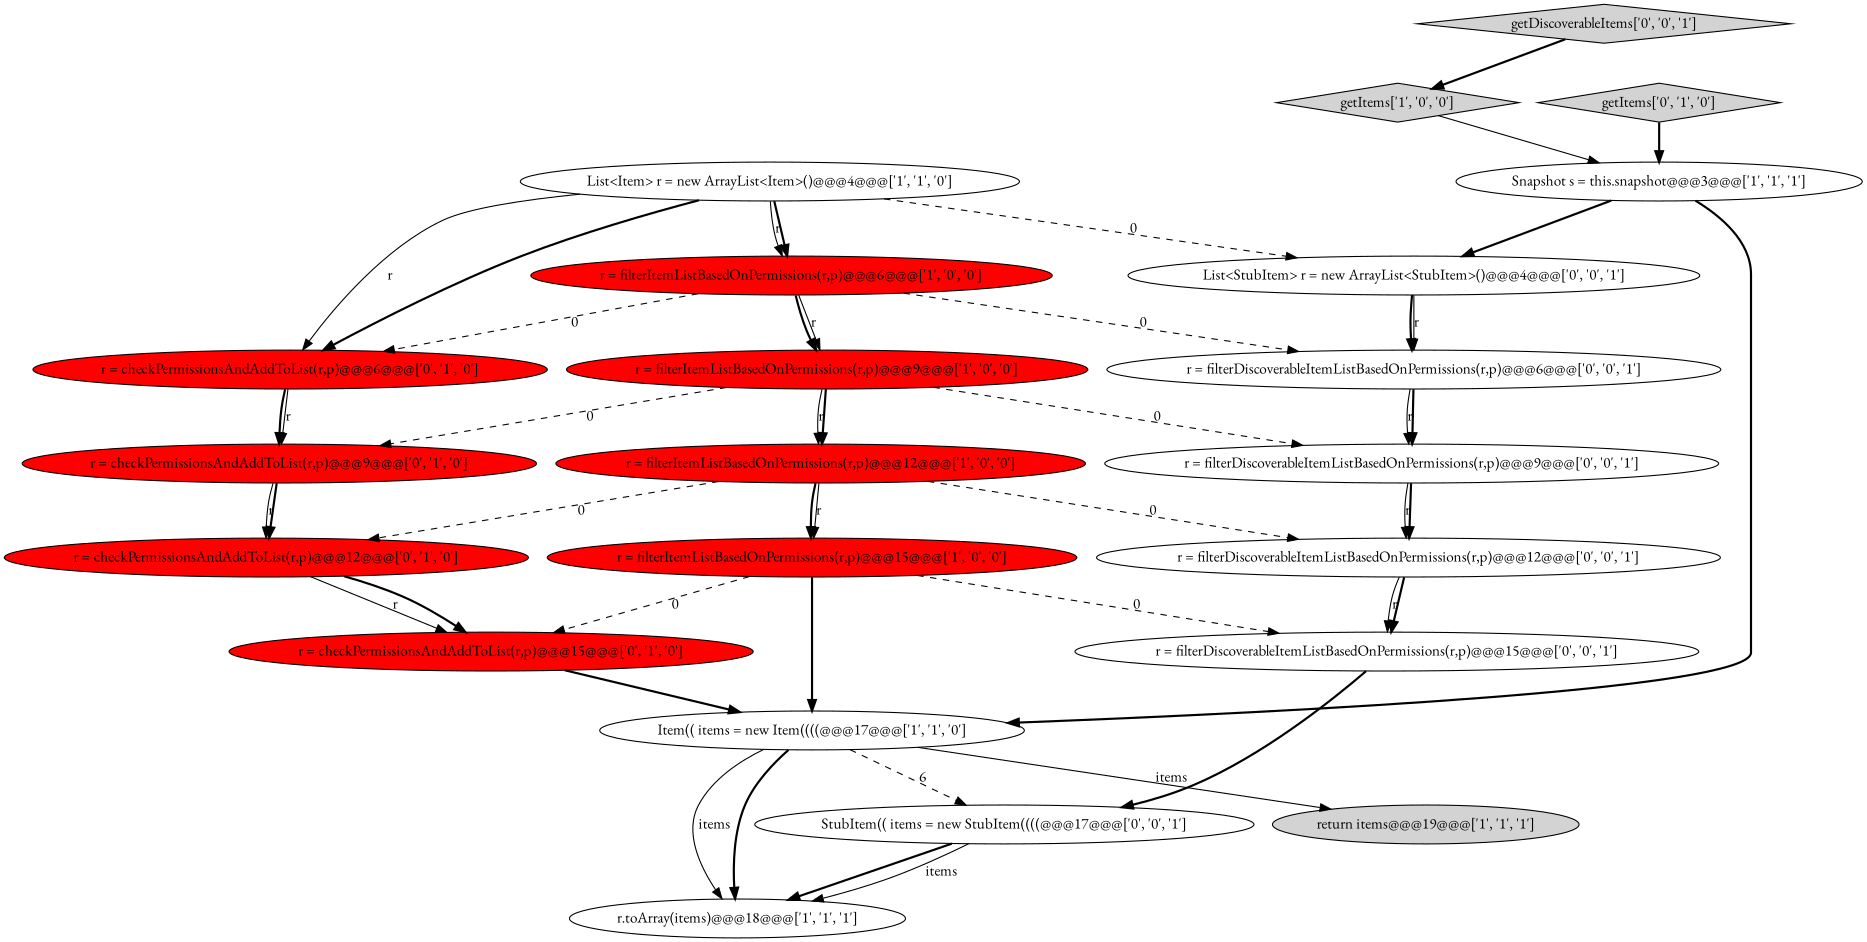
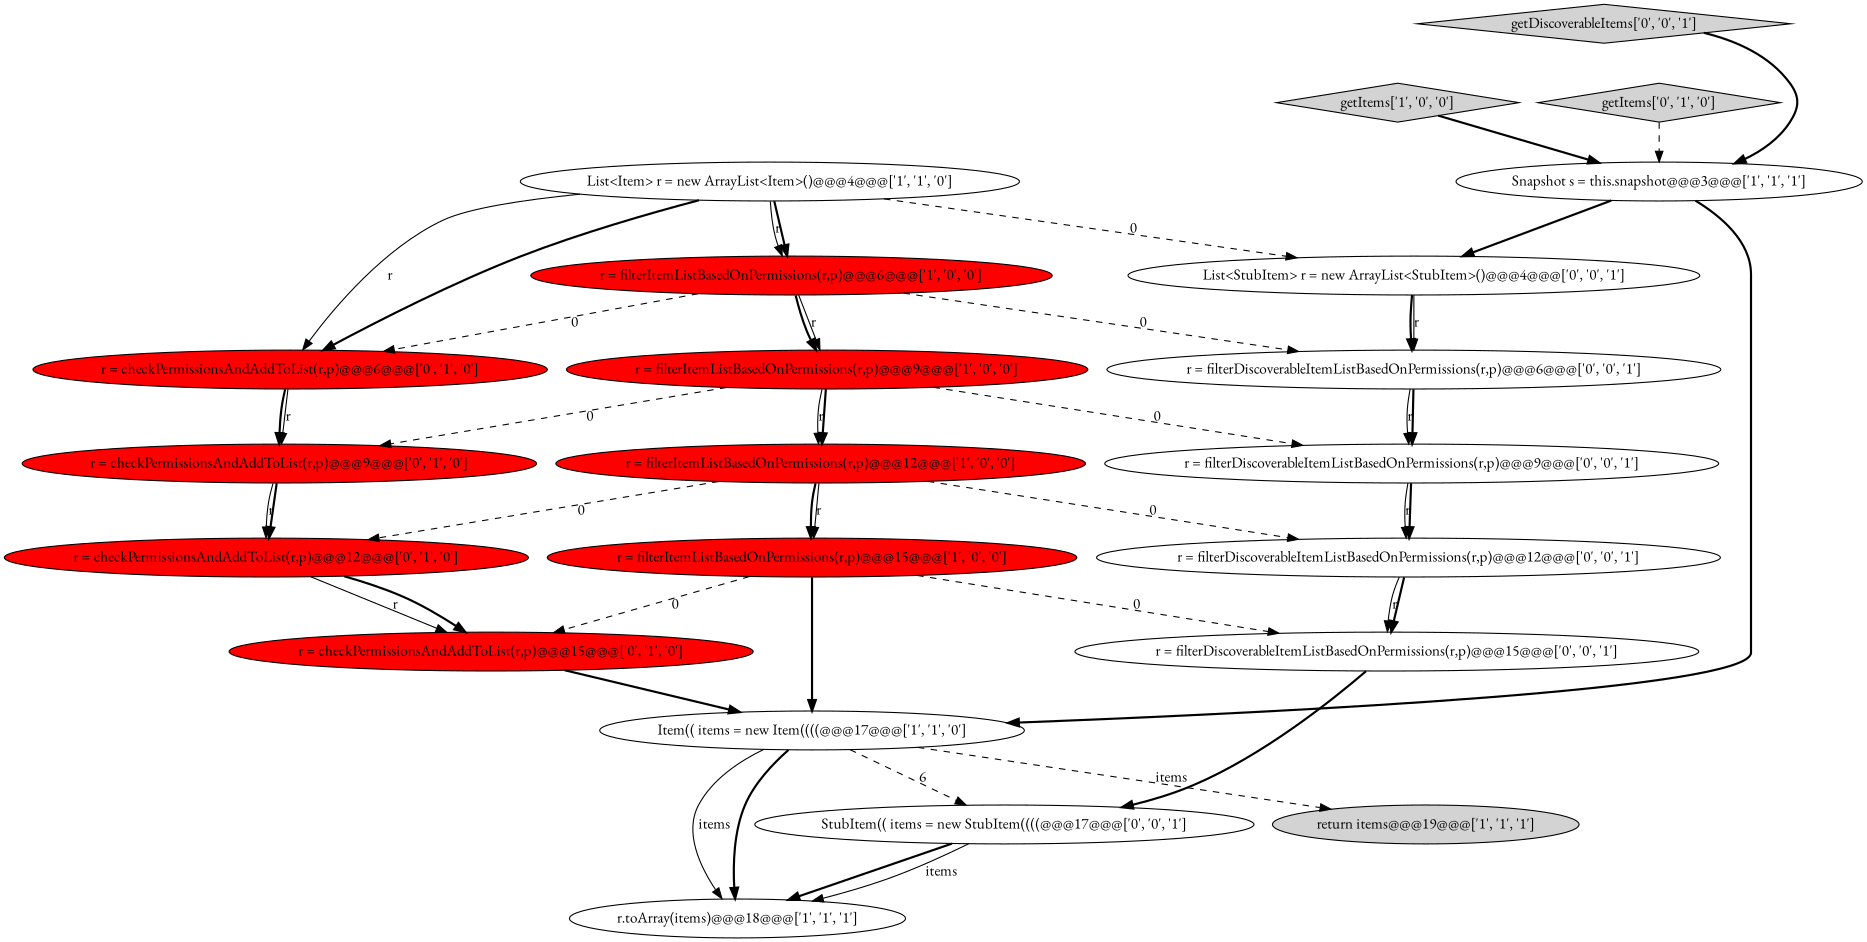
edge "getDiscoverableItems['0', '0', '1']" -> "getItems['1', '0', '0']": now "getDiscoverableItems['0', '0', '1']" -> "Snapshot s = this.snapshot@@@3@@@['1', '1', '1']"
edge "getItems['0', '1', '0']" -> "Snapshot s = this.snapshot@@@3@@@['1', '1', '1']": style bold -> dashed
edge "getItems['1', '0', '0']" -> "Snapshot s = this.snapshot@@@3@@@['1', '1', '1']": style solid -> bold
edge "Item(( items = new Item((((@@@17@@@['1', '1', '0']" -> "return items@@@19@@@['1', '1', '1']": style solid -> dashed
